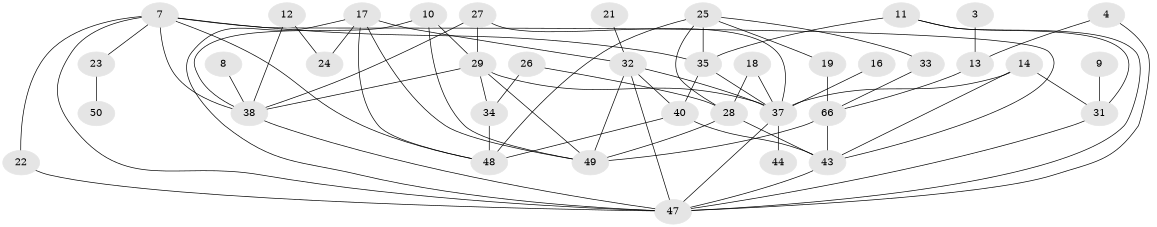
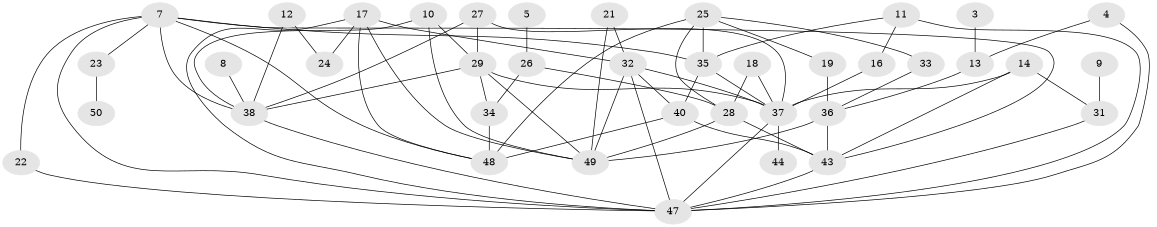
node "5": added
edge "11" -- "31": now "11" -- "16"
edge "21" -- "49": added
node "66": label "66" -> "36"
